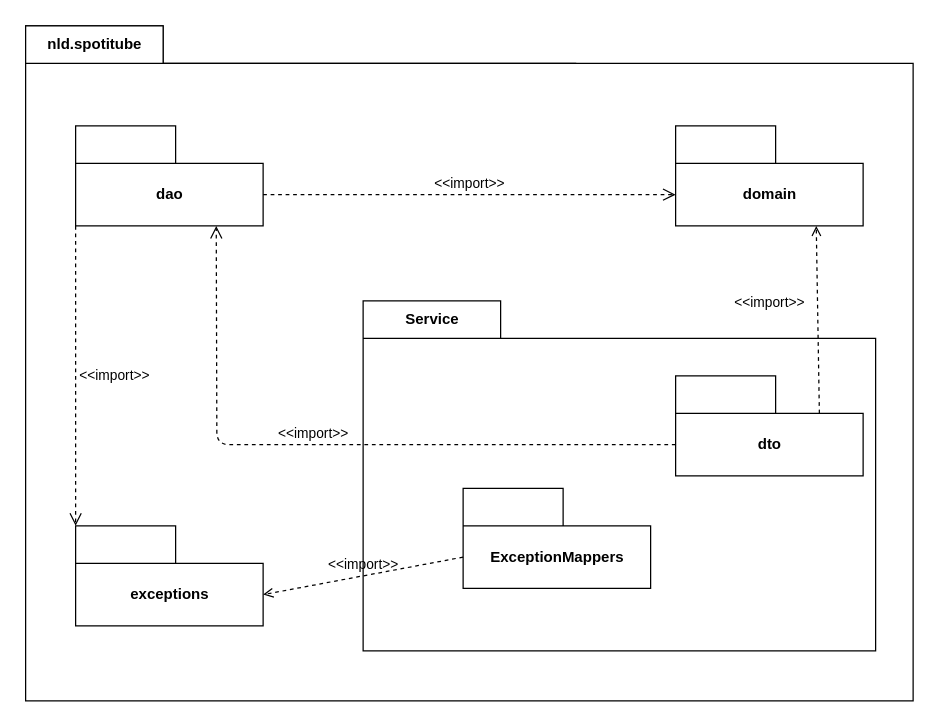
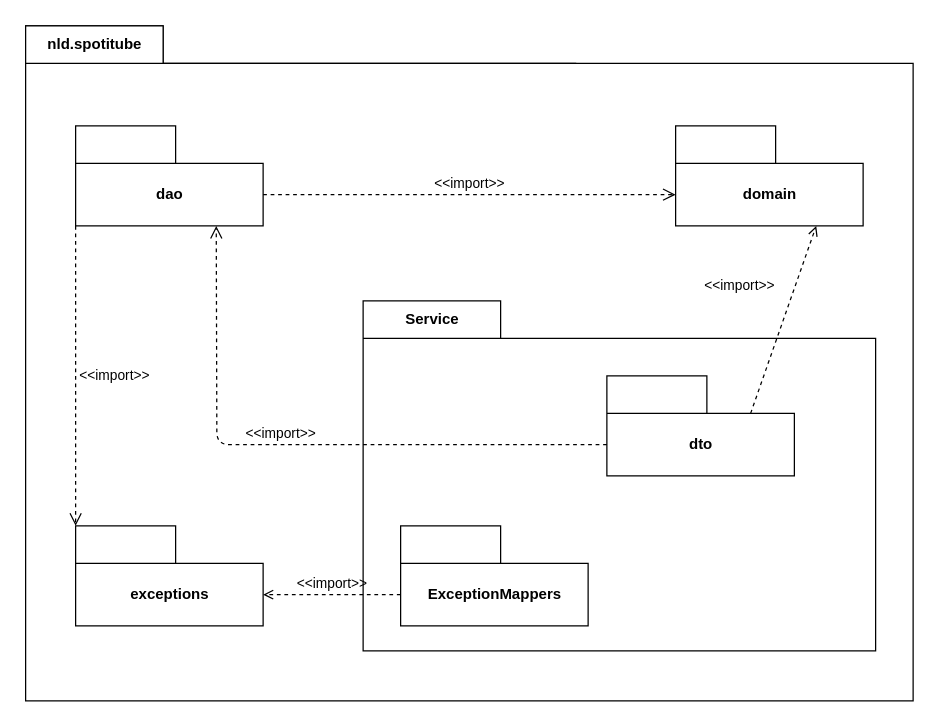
node "dto": moved (769, 426) -> (701, 426)
node "ExceptionMappers": moved (557, 538) -> (494, 576)
